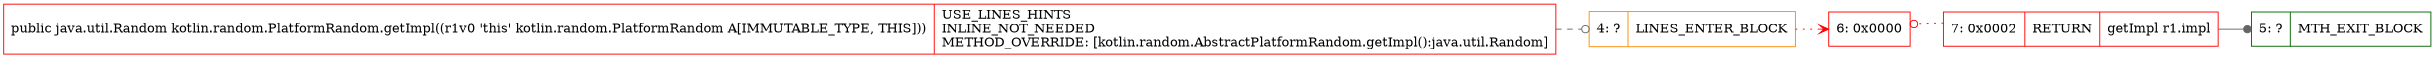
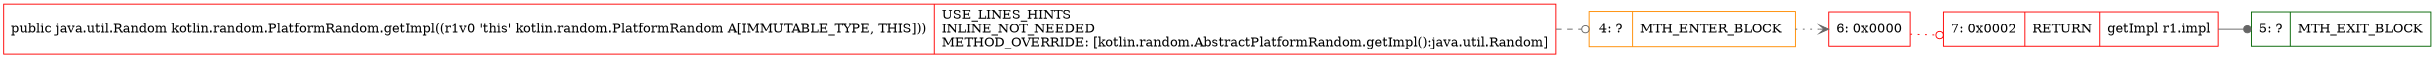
edge "7: 0x0002" -> "6: 0x0000": reversed
node "4: ?": text "LINES_ENTER_BLOCK" -> "MTH_ENTER_BLOCK"
edge "4: ?" -> "6: 0x0000": color red -> gray40
